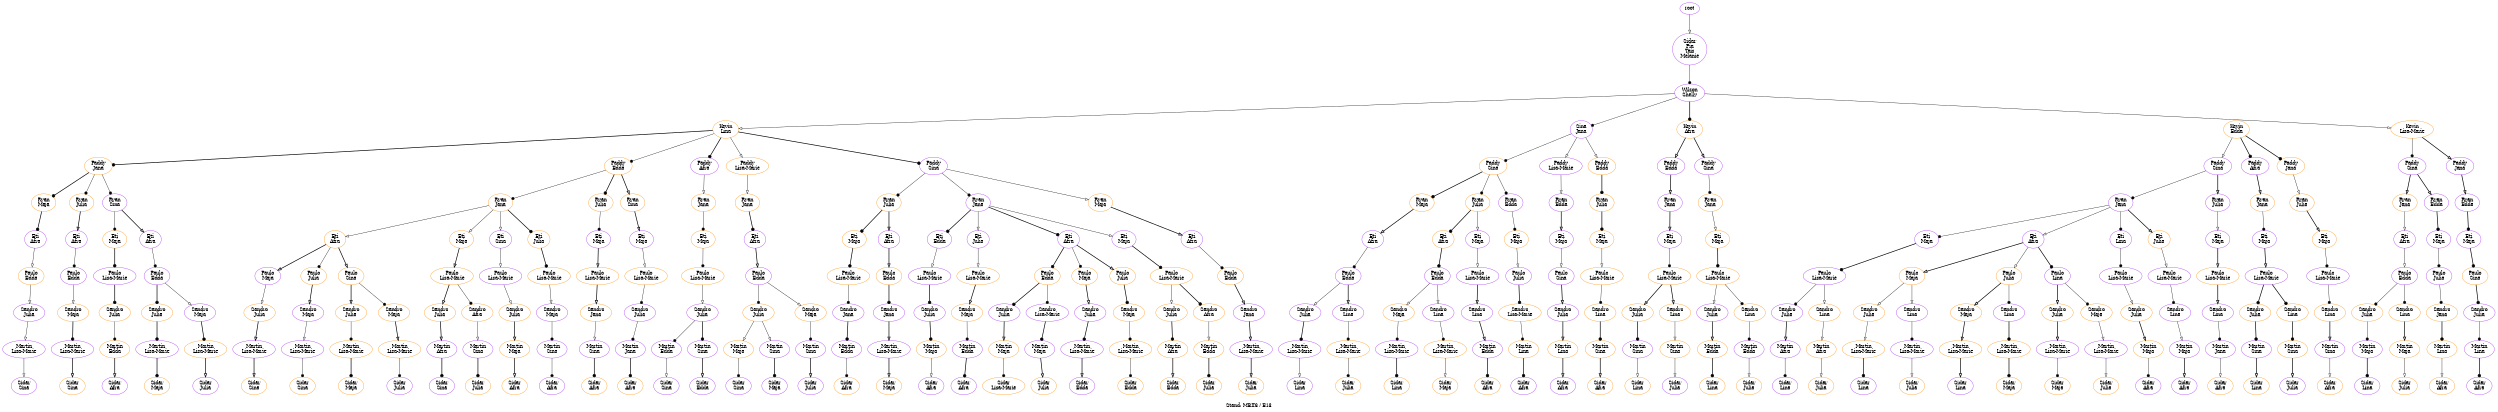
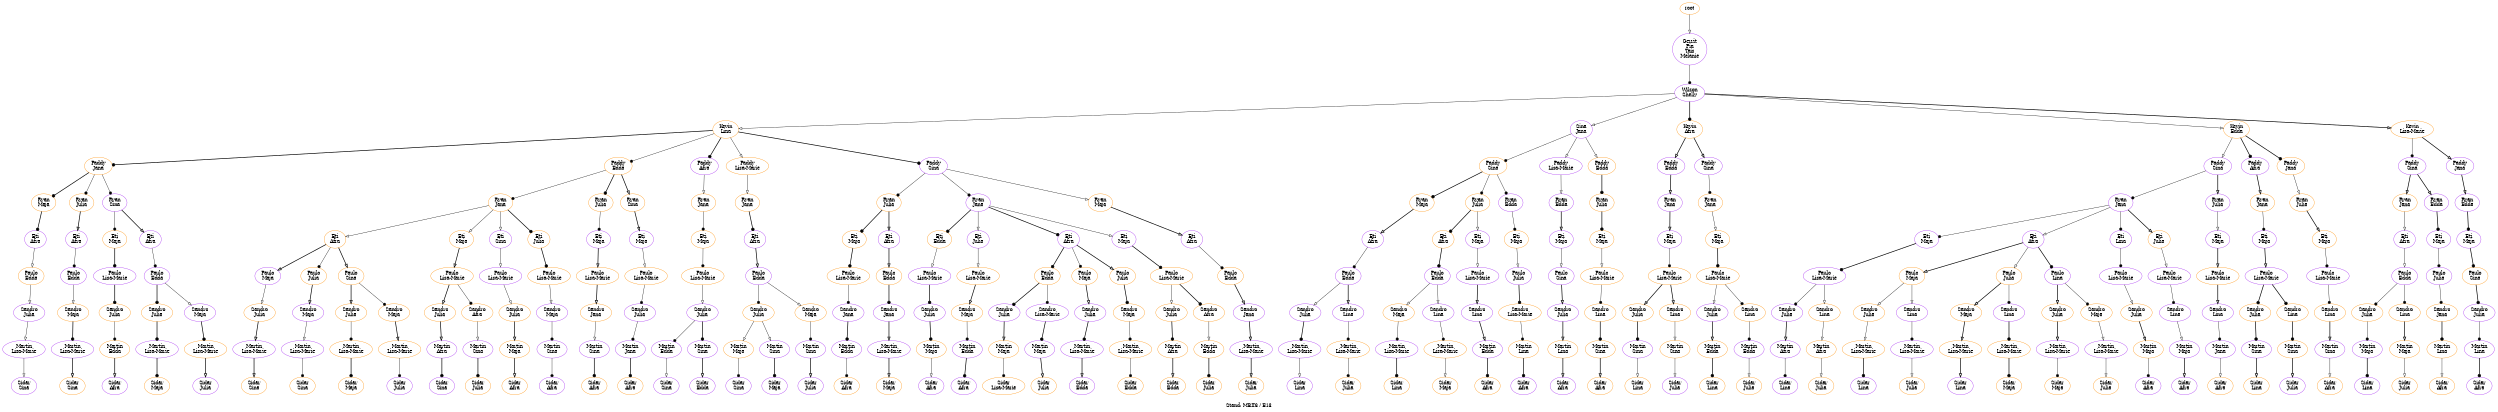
node "root": color purple -> darkorange
node "Sidar Pia Tais Melanie": label "Sidar Pia Tais Melanie" -> "Gerrit Pia Tais Melanie"
edge "Wilson Shelly" -> "Kevin Lisa-Marie": style solid -> bold
edge "Wilson Shelly" -> "Sina Jana": arrowhead dot -> onormal
edge "Wilson Shelly" -> "Kevin Edda": added
node "Eti Edda": color purple -> darkorange
